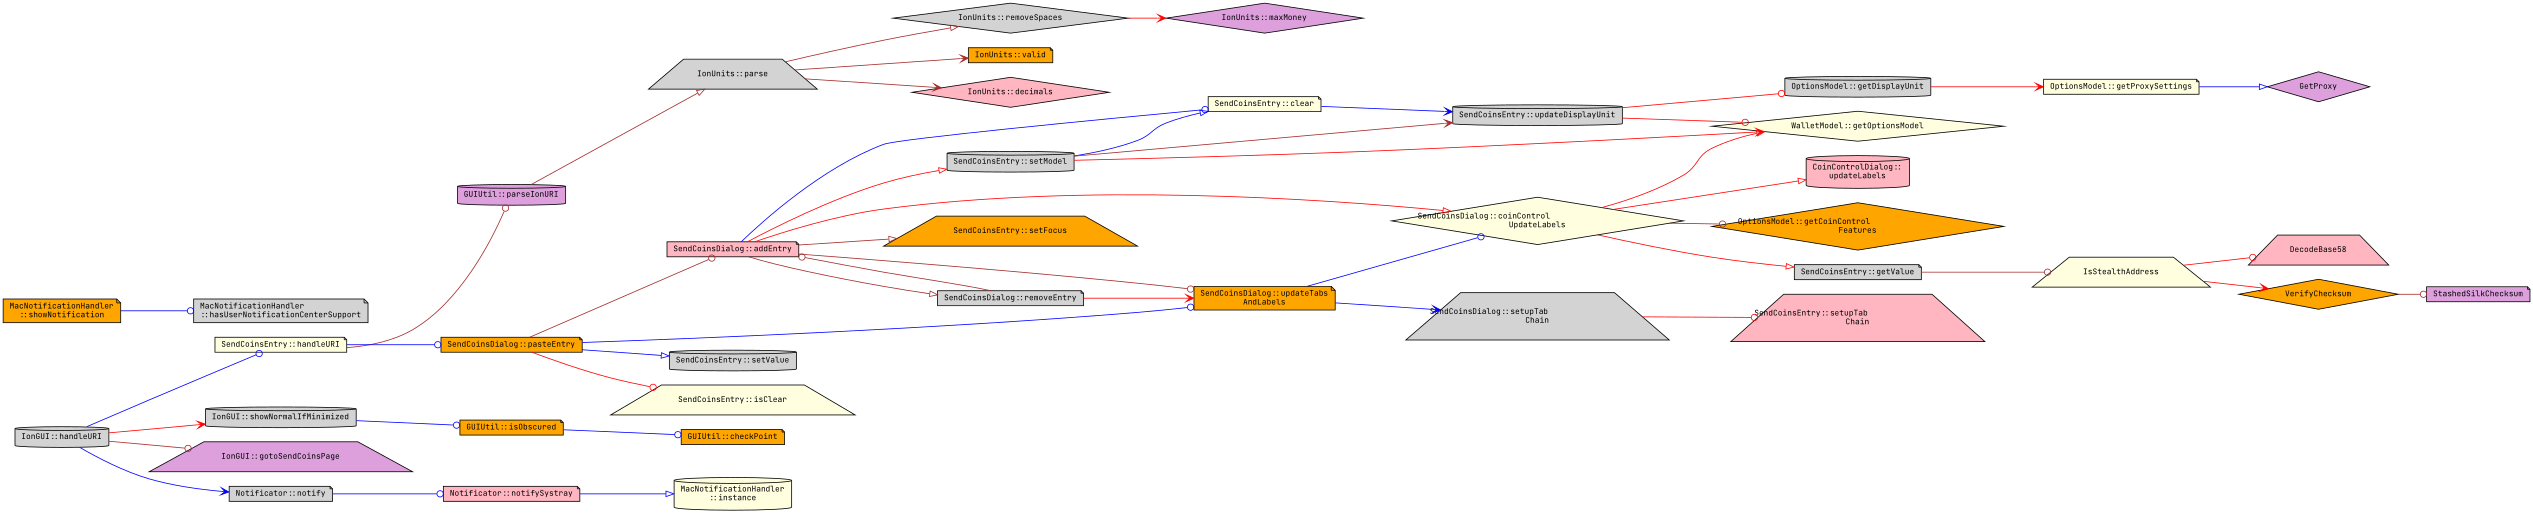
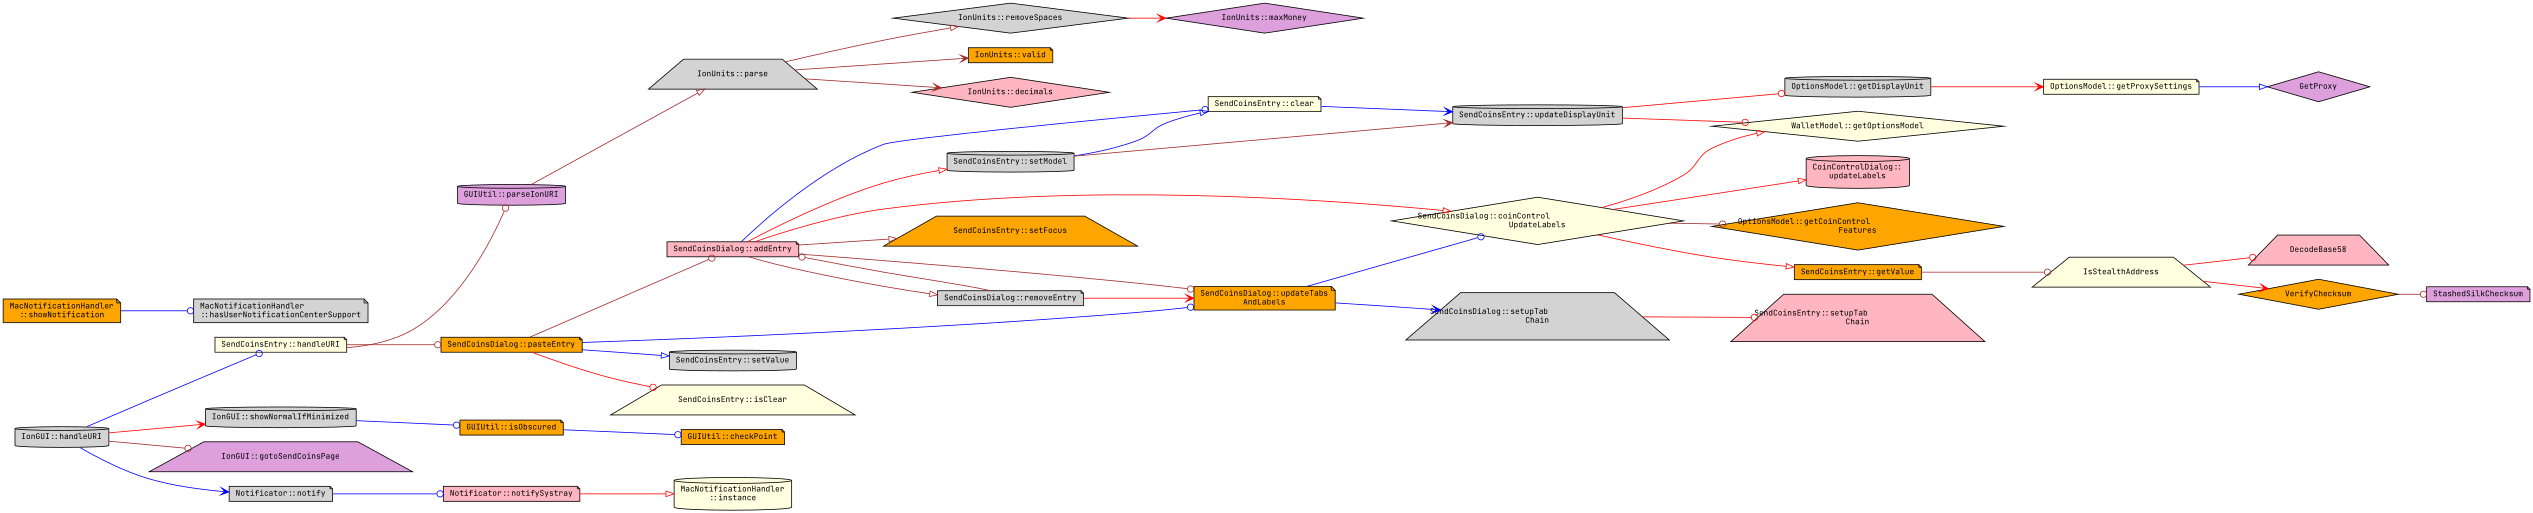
edge "SendCoinsEntry::setModel" -> "WalletModel::getOptionsModel": removed
node "SendCoinsEntry::getValue": fillcolor lightgrey -> orange
edge "SendCoinsEntry::handleURI" -> "SendCoinsDialog::pasteEntry": color blue -> brown
edge "Notificator::notifySystray" -> "MacNotificationHandler ::instance": color blue -> red
